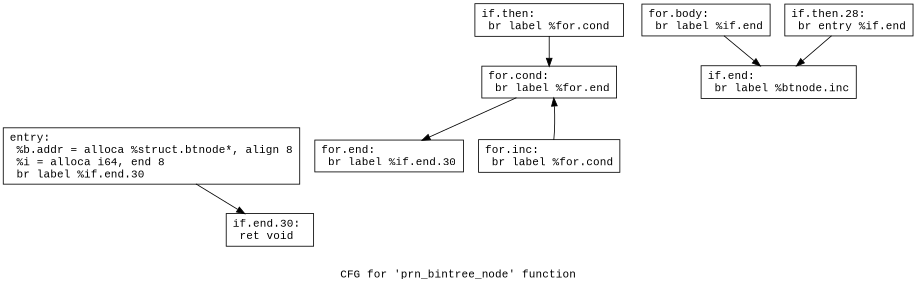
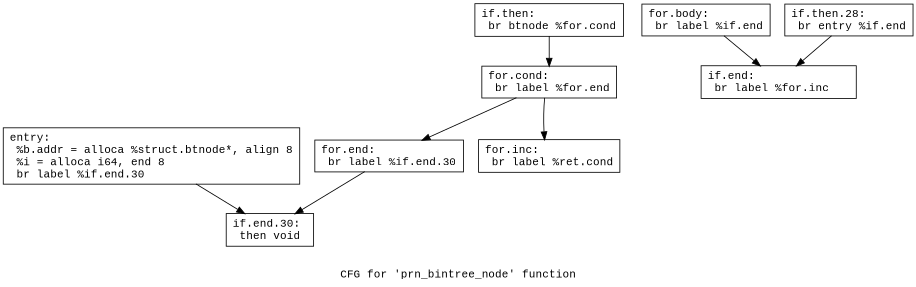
node "if.then:": text "br label %for.cond" -> "br btnode %for.cond"
node "if.end:": text "br label %btnode.inc" -> "br label %for.inc"
edge "for.inc:" -> "for.cond:": reversed
node "for.inc:": text "br label %for.cond" -> "br label %ret.cond"
edge "for.end:" -> "if.end.30:": added
node "if.end.30:": text "ret void" -> "then void"
